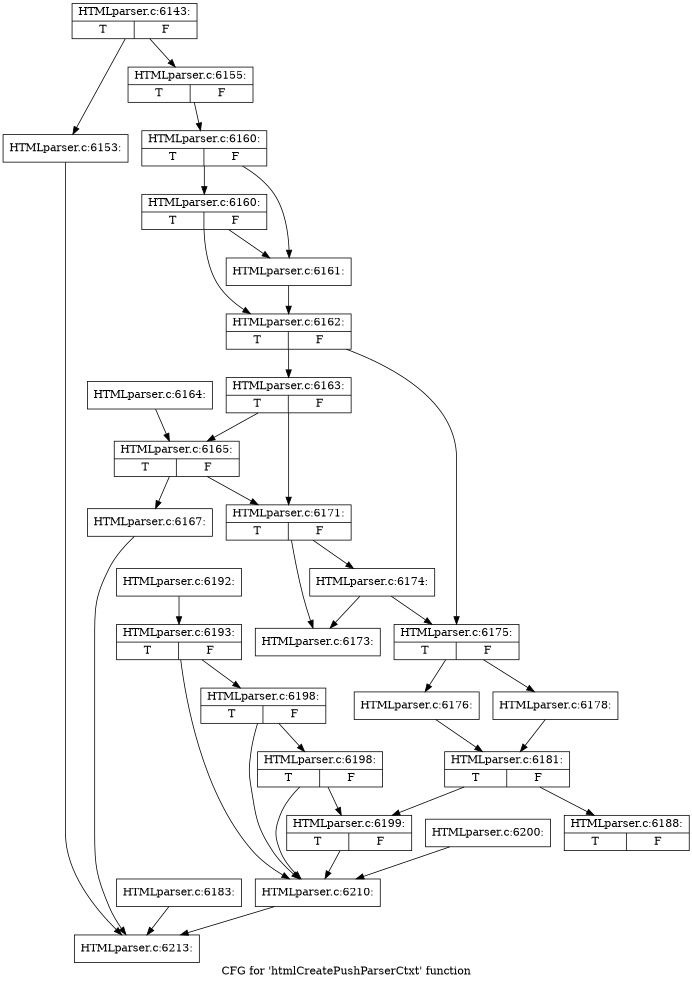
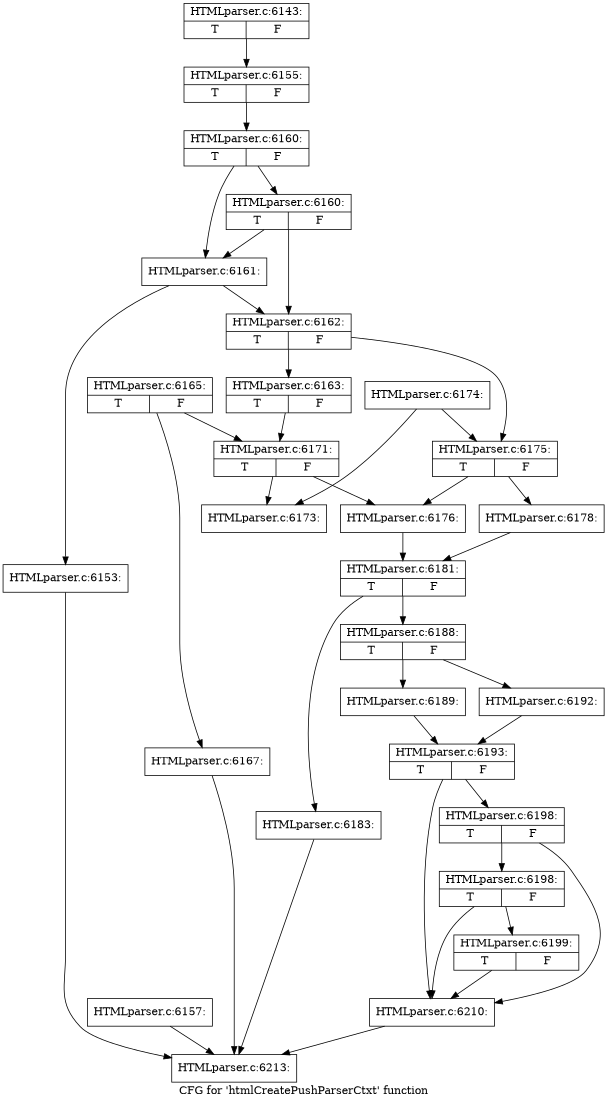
edge "HTMLparser.c:6143:" -> "HTMLparser.c:6153:": now "HTMLparser.c:6161:" -> "HTMLparser.c:6153:"
node "HTMLparser.c:6164:": removed
edge "HTMLparser.c:6163:" -> "HTMLparser.c:6165:": removed
edge "HTMLparser.c:6171:" -> "HTMLparser.c:6174:": now "HTMLparser.c:6171:" -> "HTMLparser.c:6176:"
edge "HTMLparser.c:6188:" -> "HTMLparser.c:6192:": added
node "HTMLparser.c:6189:": added
edge "HTMLparser.c:6181:" -> "HTMLparser.c:6199:": now "HTMLparser.c:6181:" -> "HTMLparser.c:6183:"
node "HTMLparser.c:6200:": removed
node "HTMLparser.c:6157:": added
